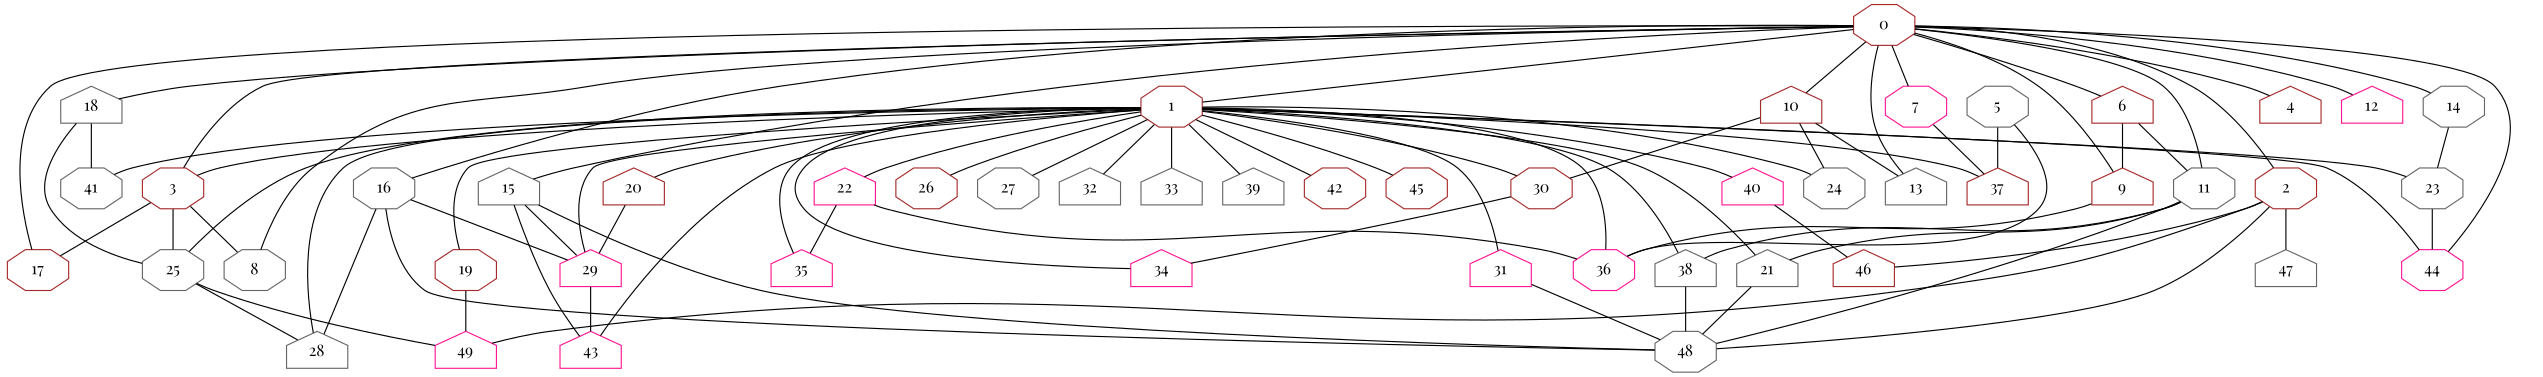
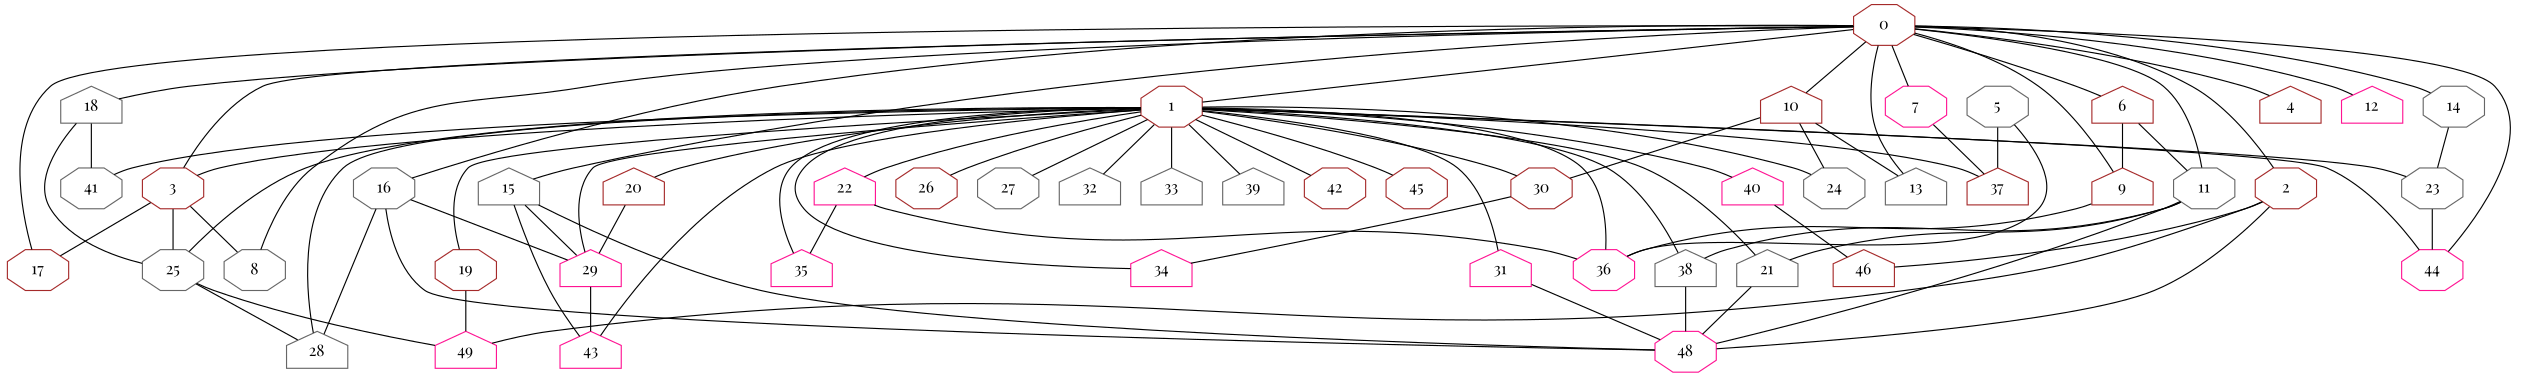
node "47": removed
node "48": color gray40 -> deeppink
